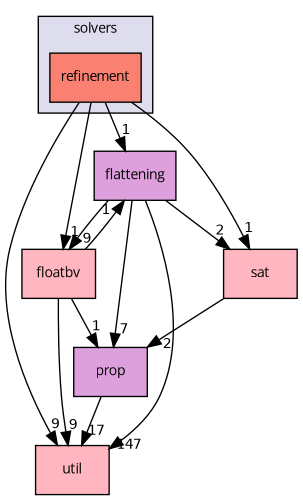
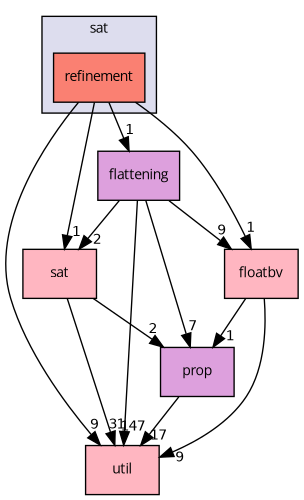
cluster "solvers": label "solvers" -> "sat"
edge "floatbv" -> "flattening": removed
edge "sat" -> "util": added
